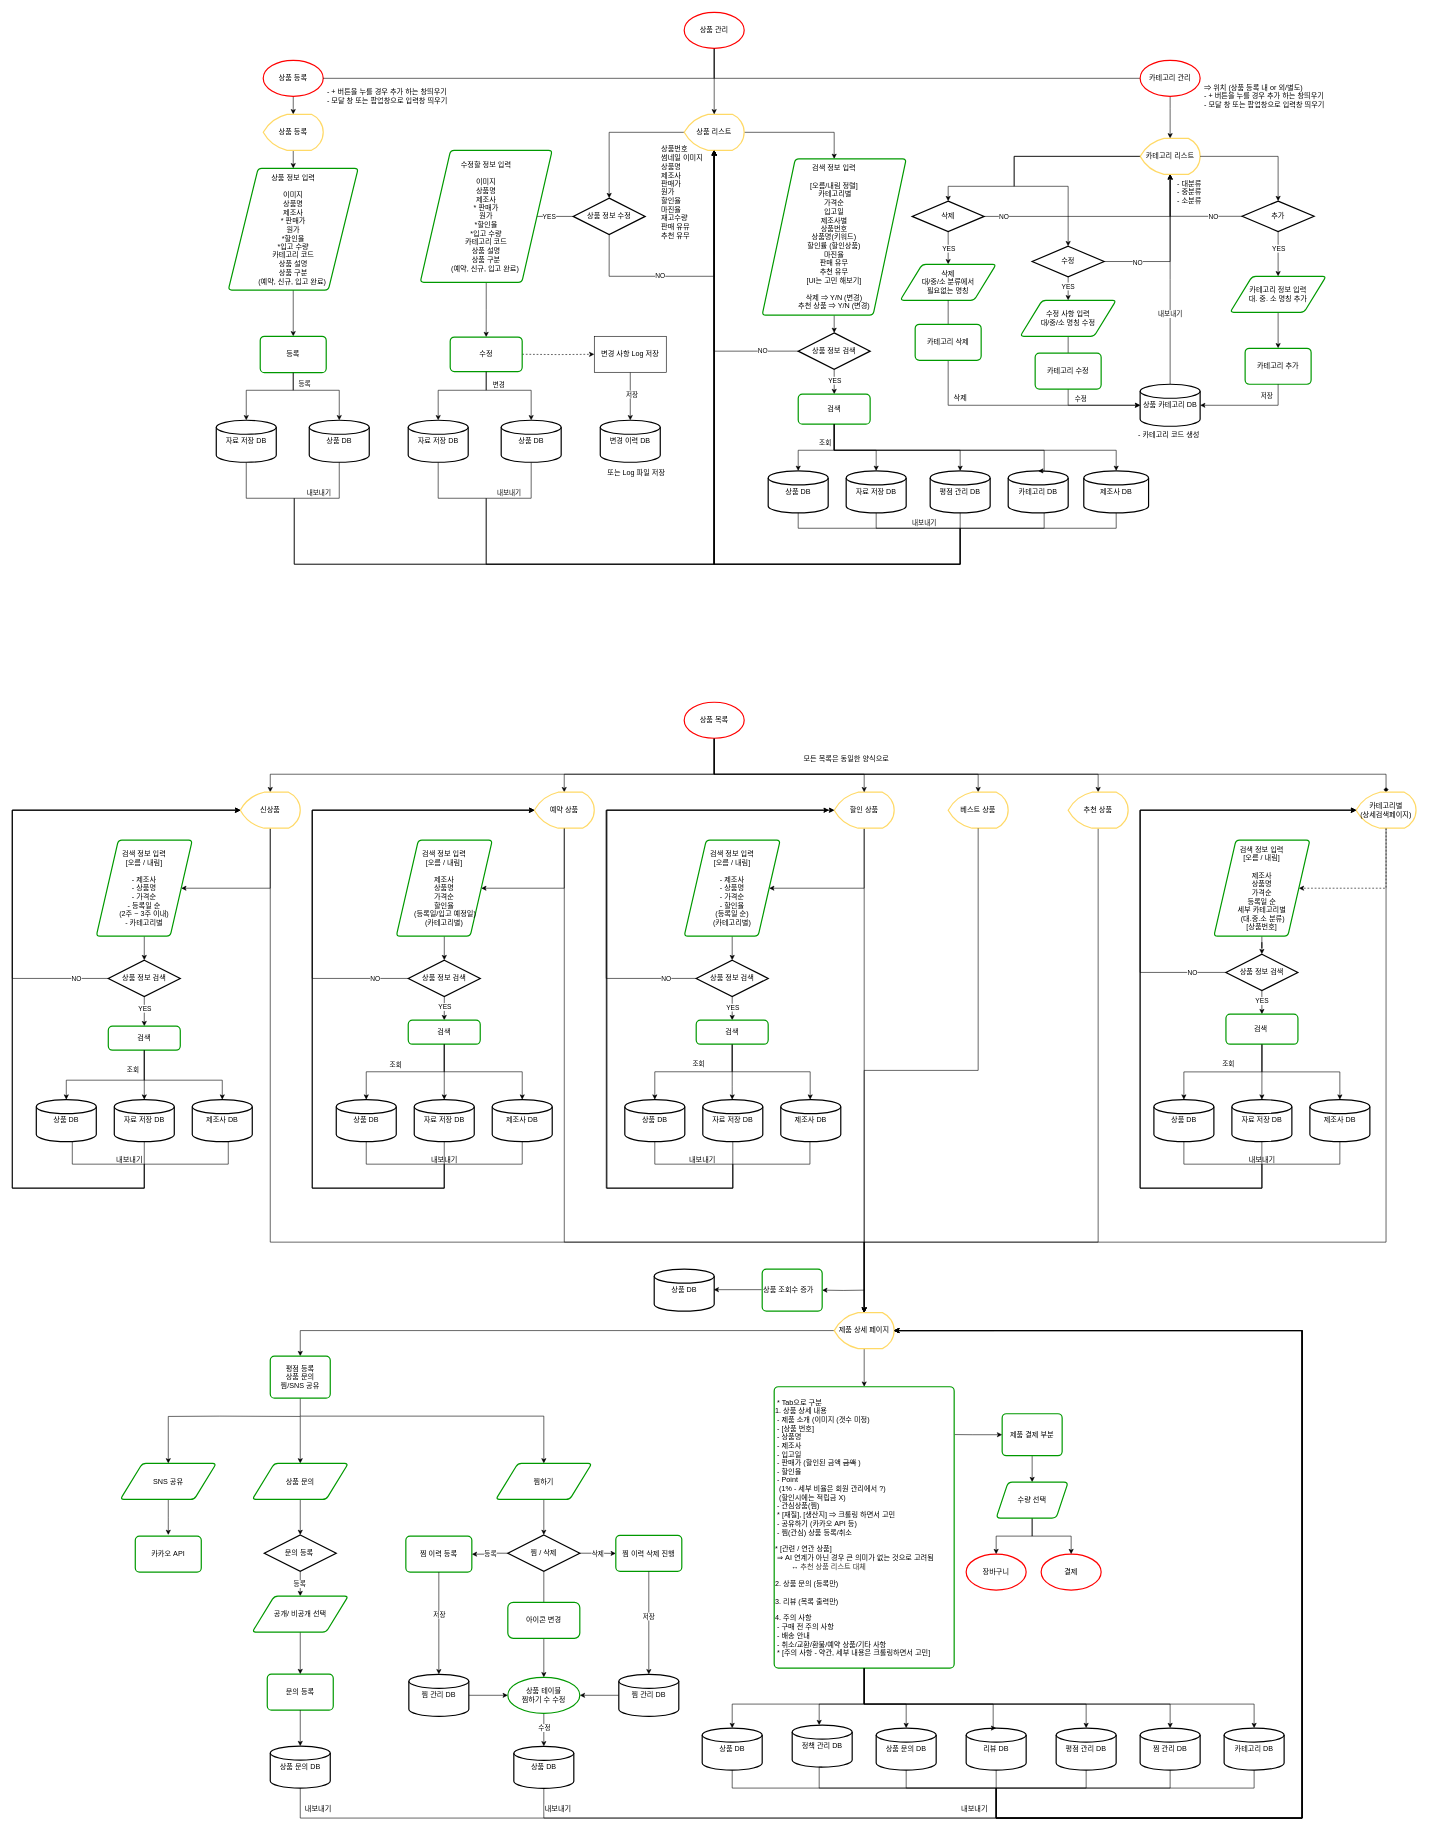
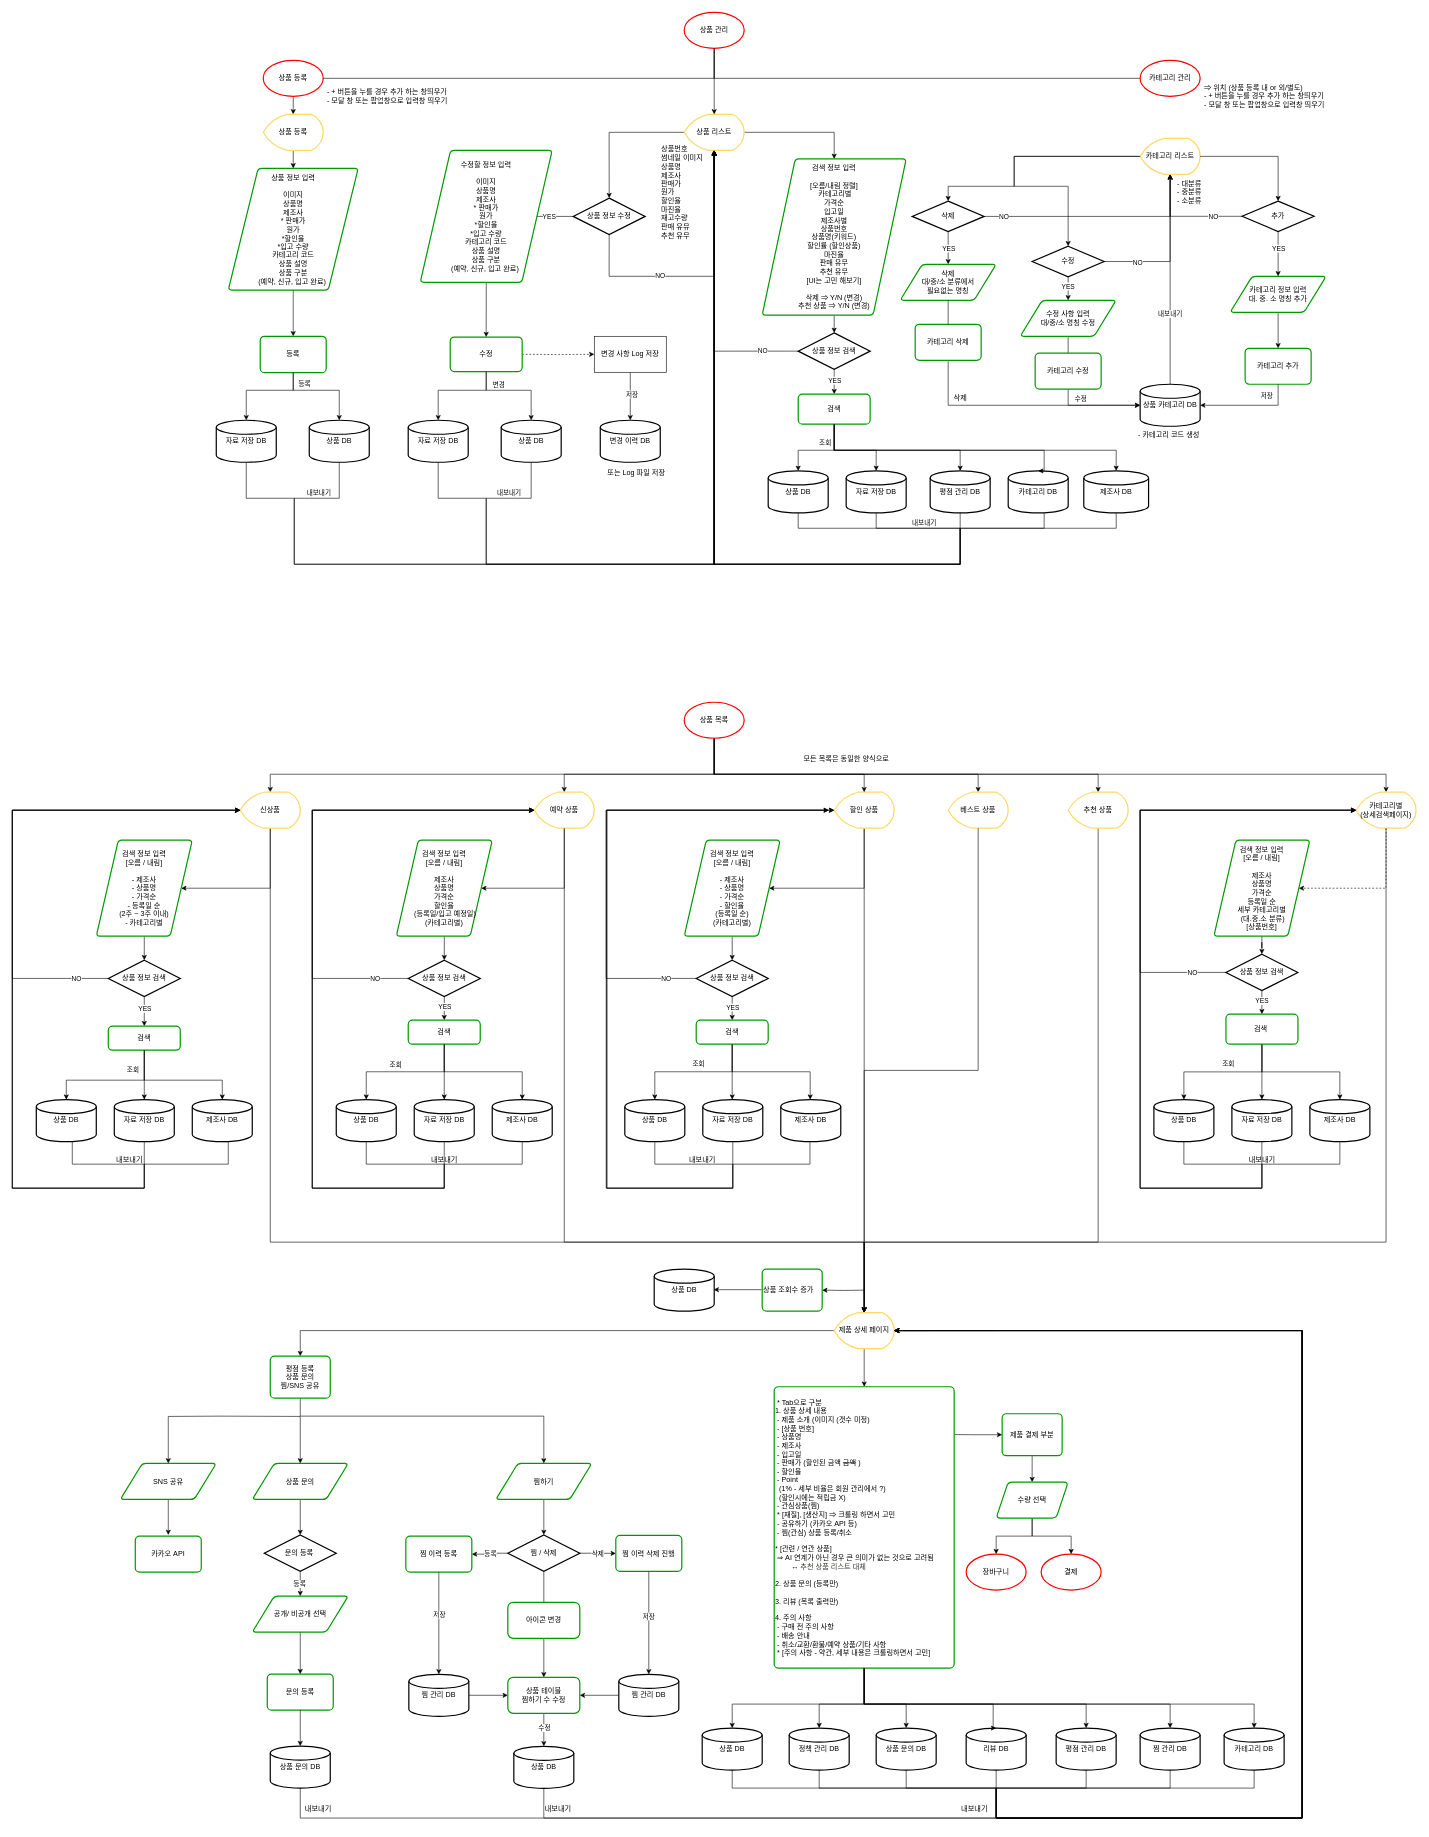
edge "카테고리 관리" -> "카테고리 리스트": removed
edge "상품 목록" -> "카테고리별 (상세검색페이지)": arrowhead diamond -> classic
node "상품 테이블 찜하기 수 수정": shape ellipse -> rounded rectangle
node "정책 관리 DB": moved (822, 1746) -> (819, 1749)
